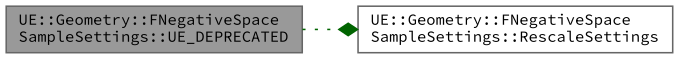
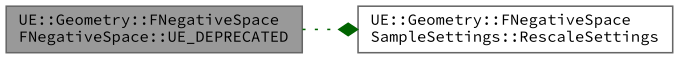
node "UE::Geometry::FNegativeSpace SampleSettings::UE_DEPRECATED": label "UE::Geometry::FNegativeSpace SampleSettings::UE_DEPRECATED" -> "UE::Geometry::FNegativeSpace FNegativeSpace::UE_DEPRECATED"
